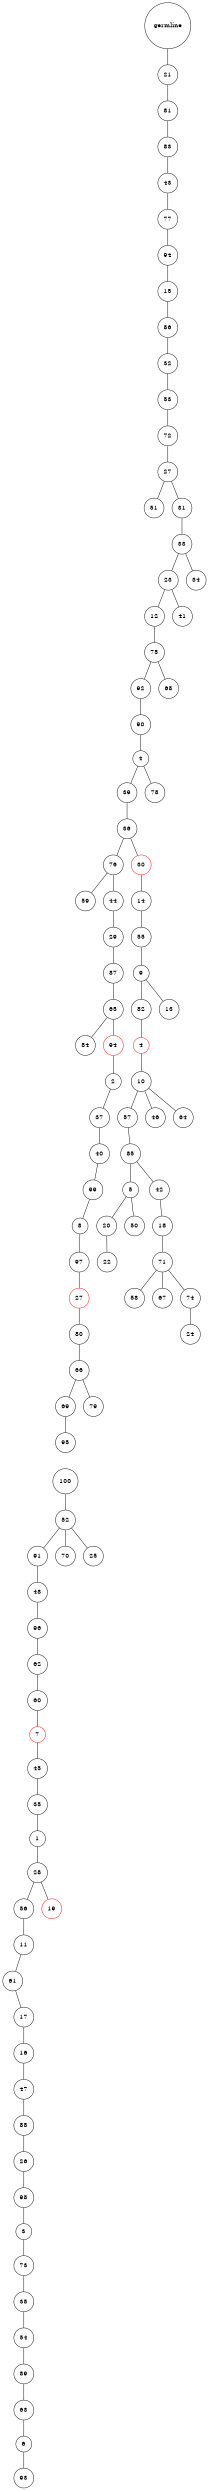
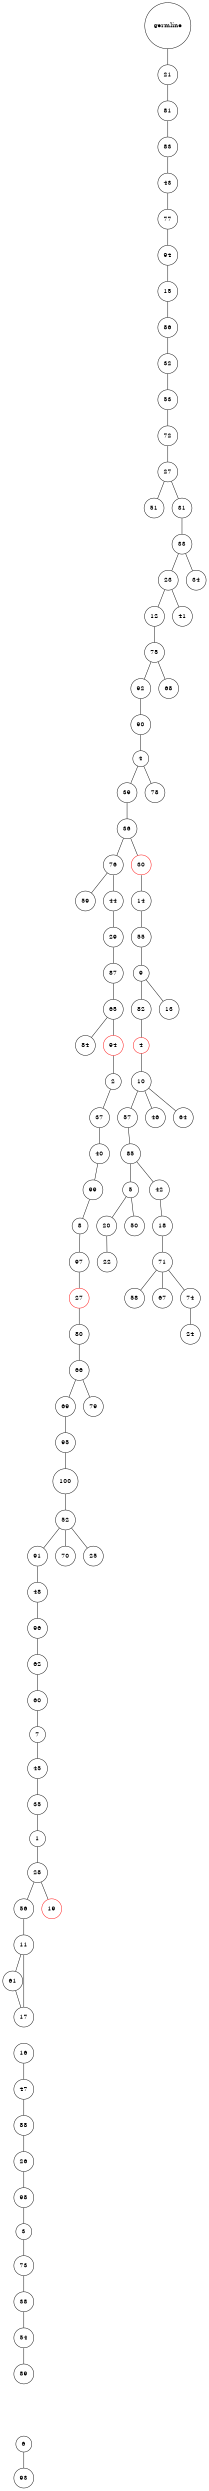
edge "95" -- "100": added
node "7": color red -> black
edge "17" -- "16": now "17" -- "11"
node "63": removed
